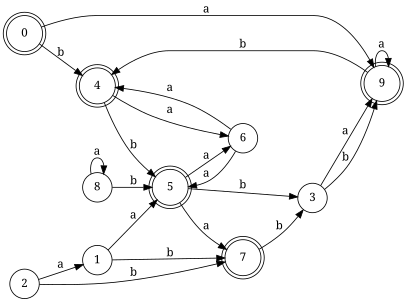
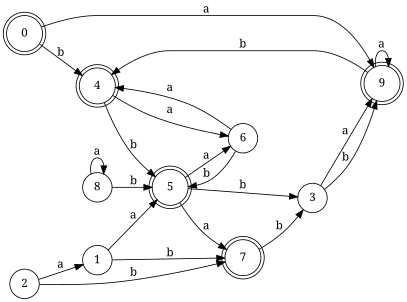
edge "6" -> "5": label "a" -> "b"
